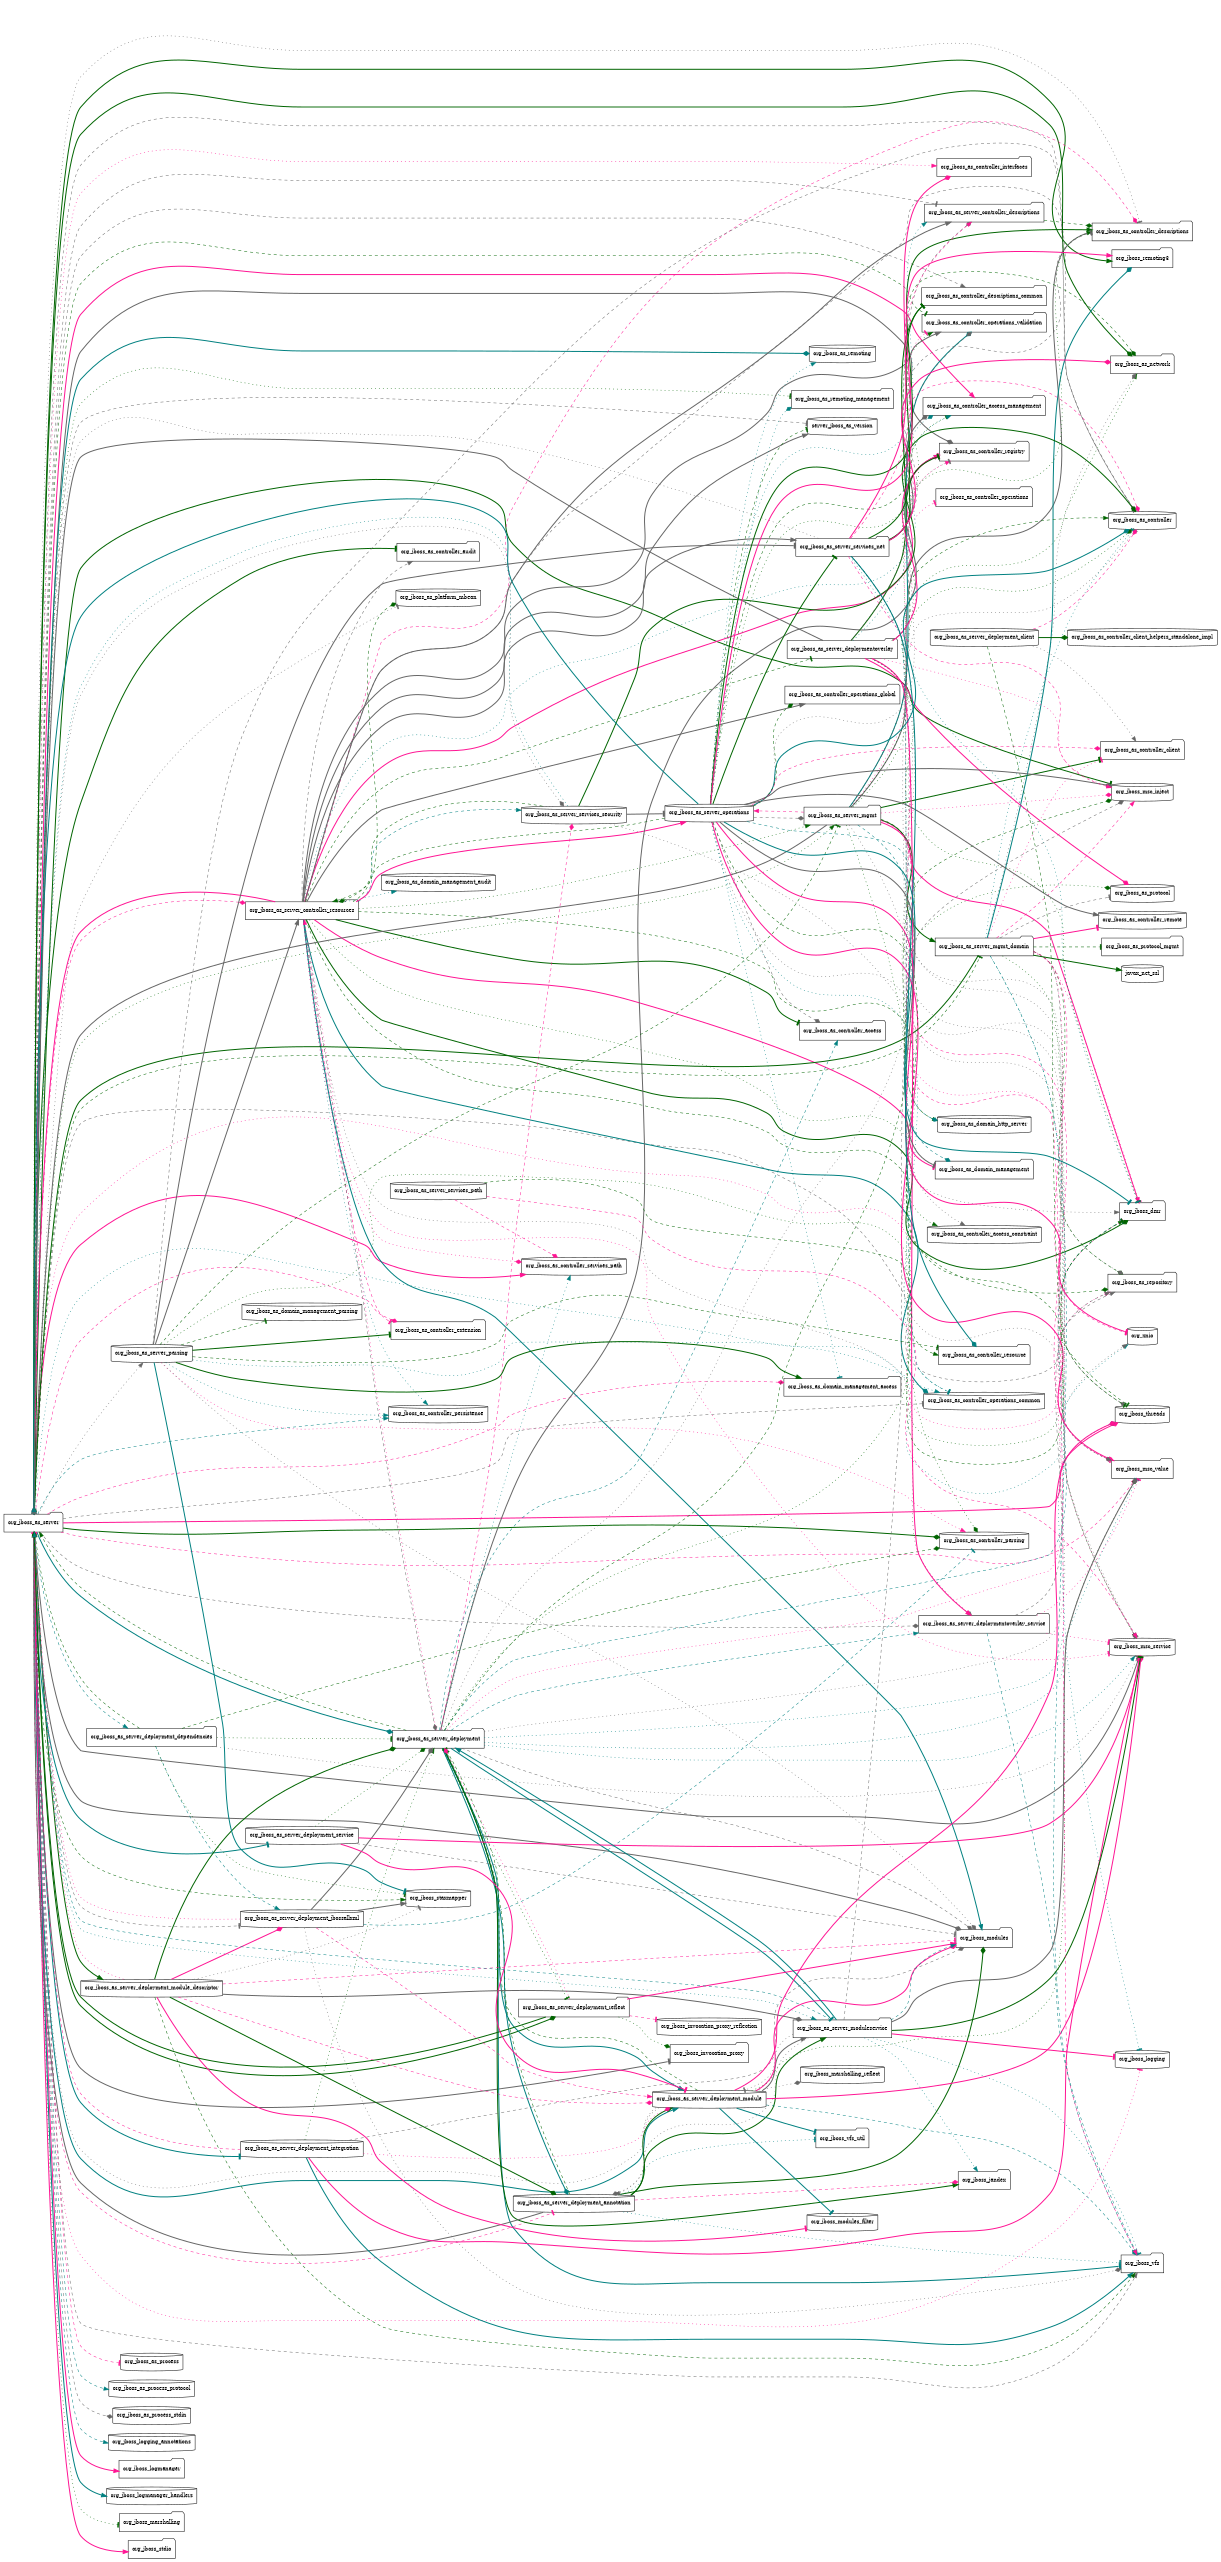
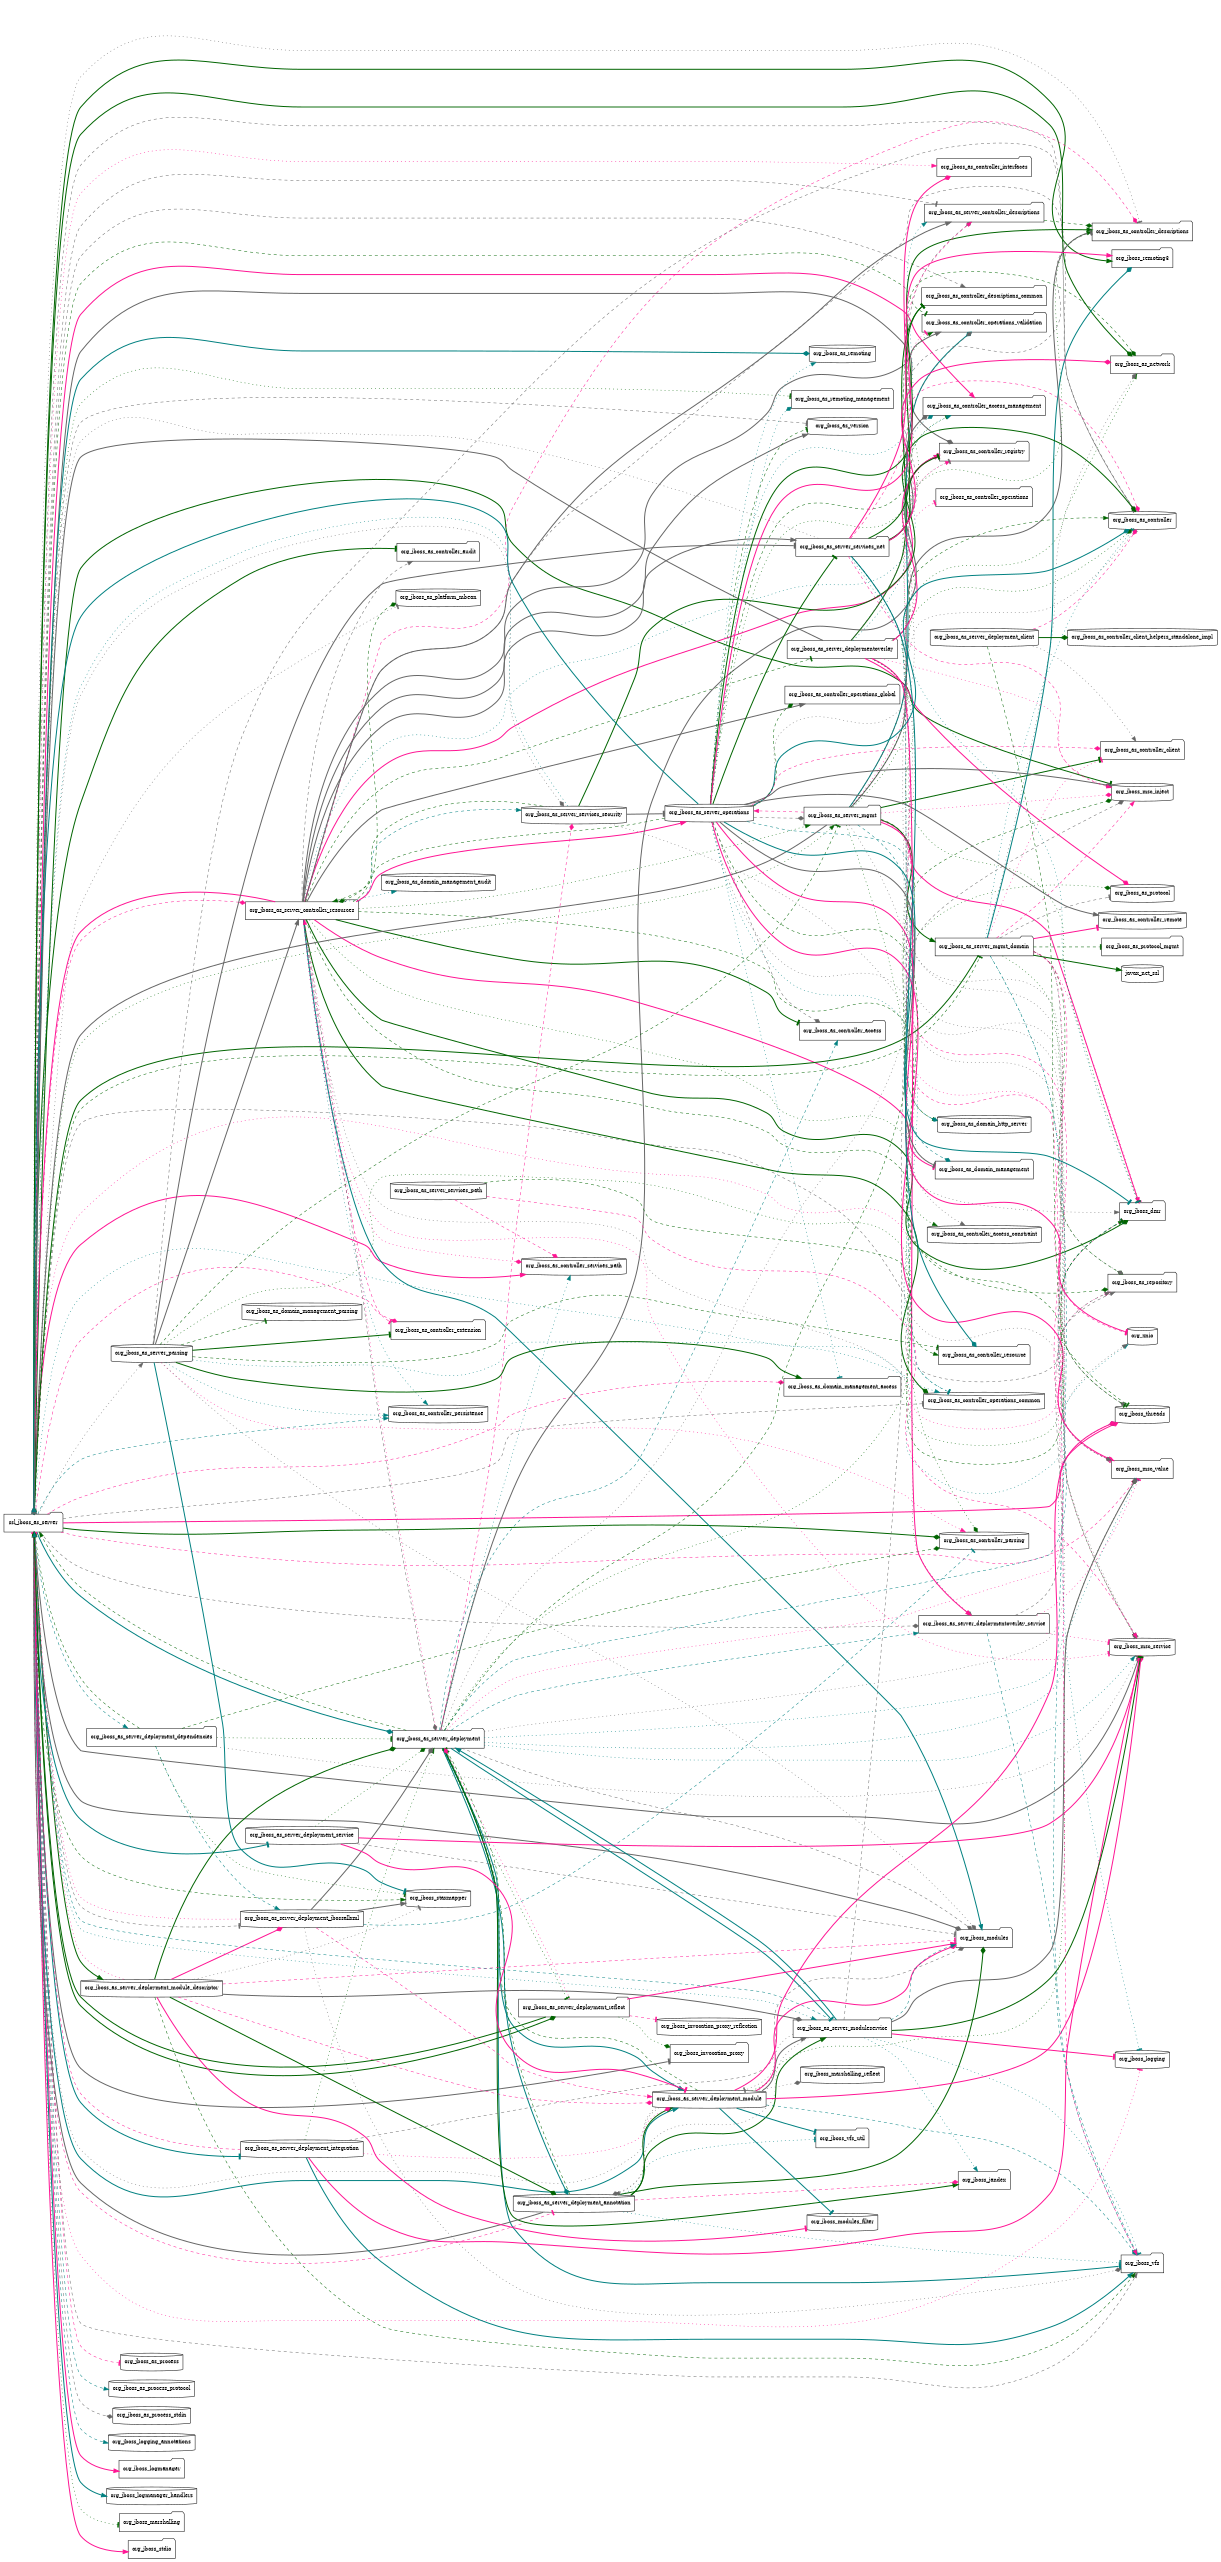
node "server_jboss_as_version": label "server_jboss_as_version" -> "org_jboss_as_version"
edge "org_jboss_as_server_controller_resources" -> "org_jboss_as_controller_operations_common": color teal -> darkgreen
node "org_jboss_as_server": label "org_jboss_as_server" -> "ssl_jboss_as_server"
